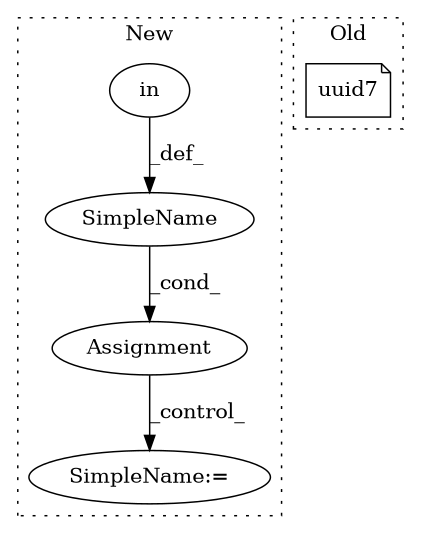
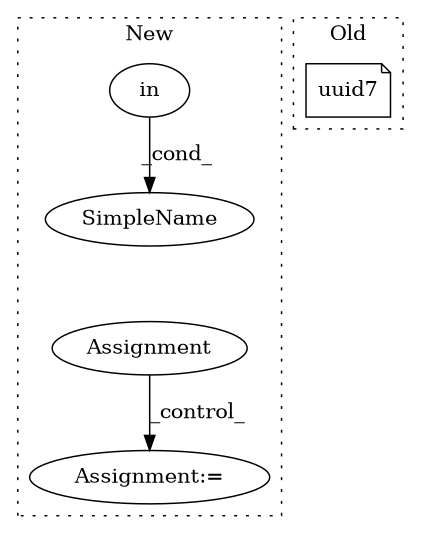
edge "in" -> "SimpleName": label "_def_" -> "_cond_"
edge "SimpleName" -> "Assignment": removed, label "_cond_"
node "SimpleName:=": label "SimpleName:=" -> "Assignment:="
